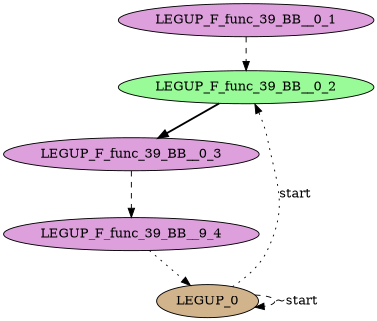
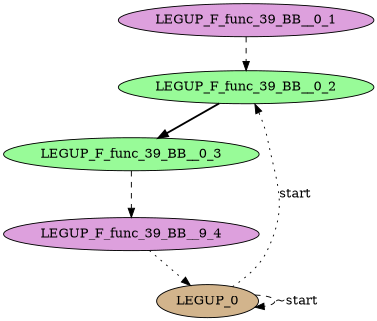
node "LEGUP_F_func_39_BB__0_3": fillcolor plum -> palegreen
